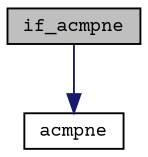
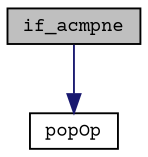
node "acmpne": label "acmpne" -> "popOp"
